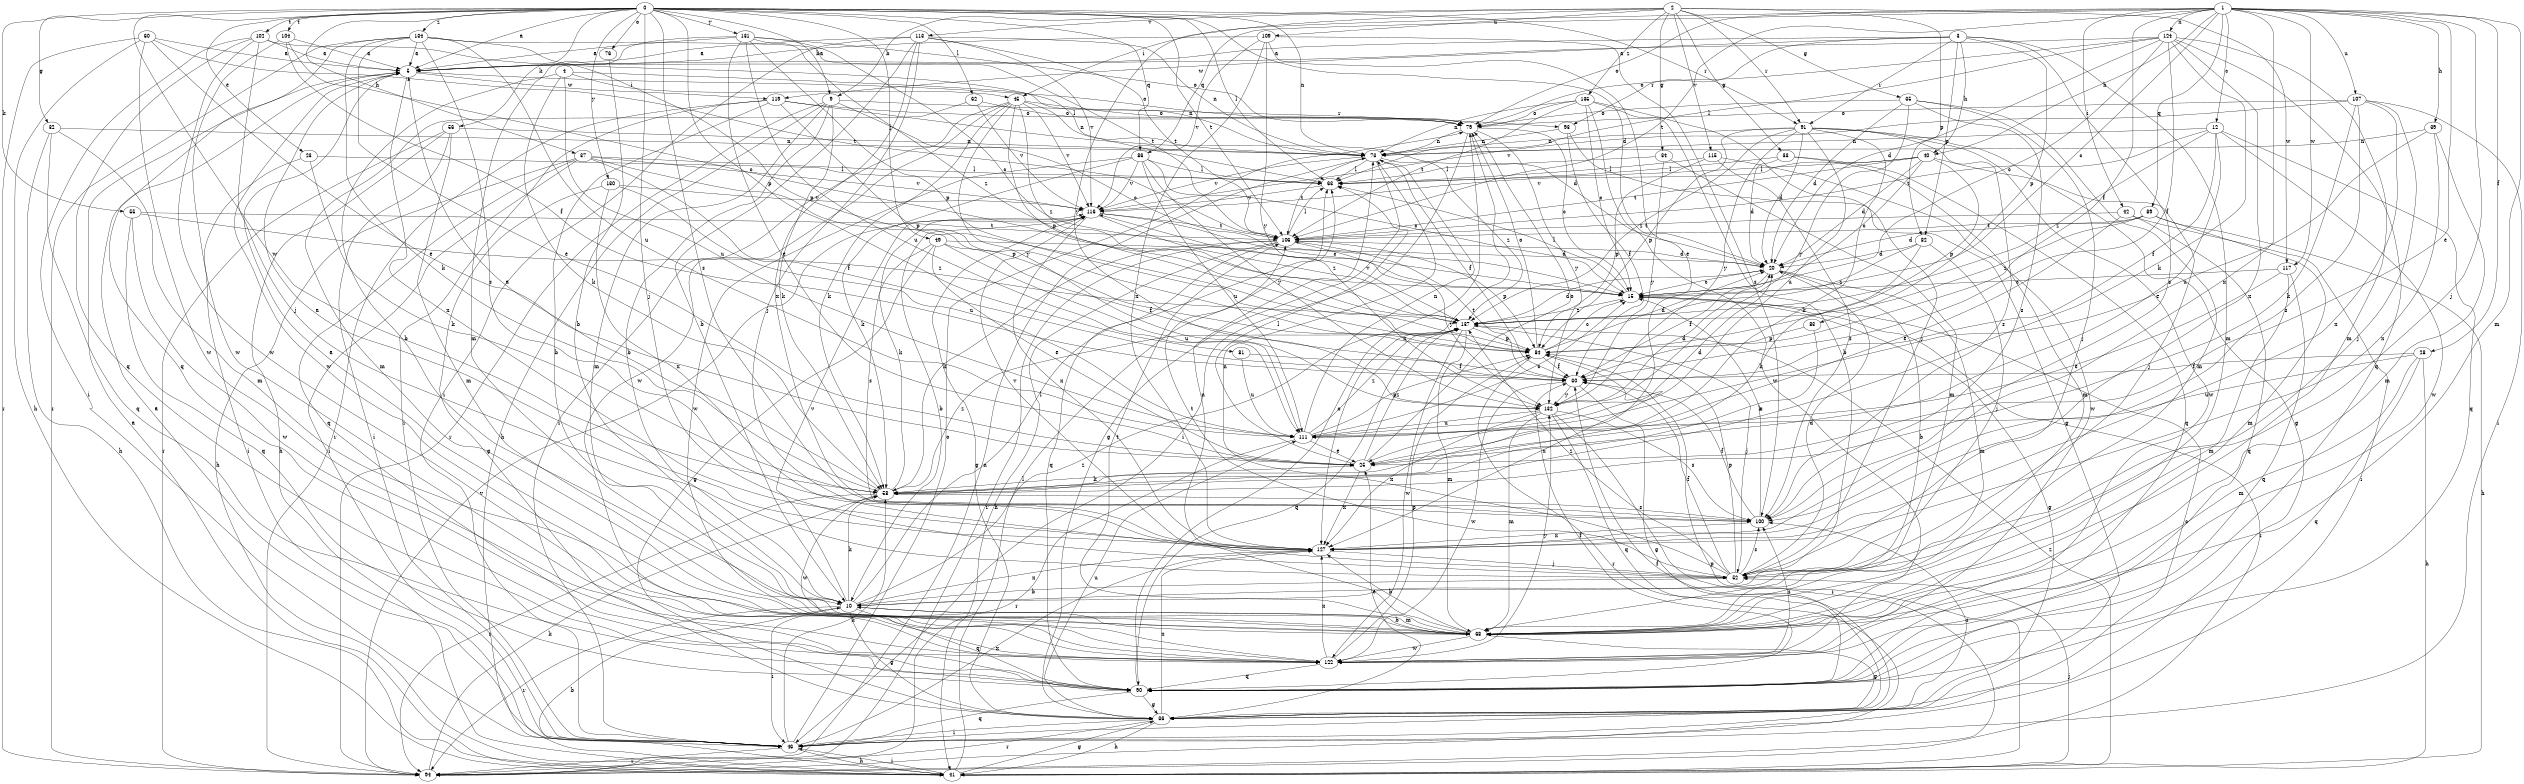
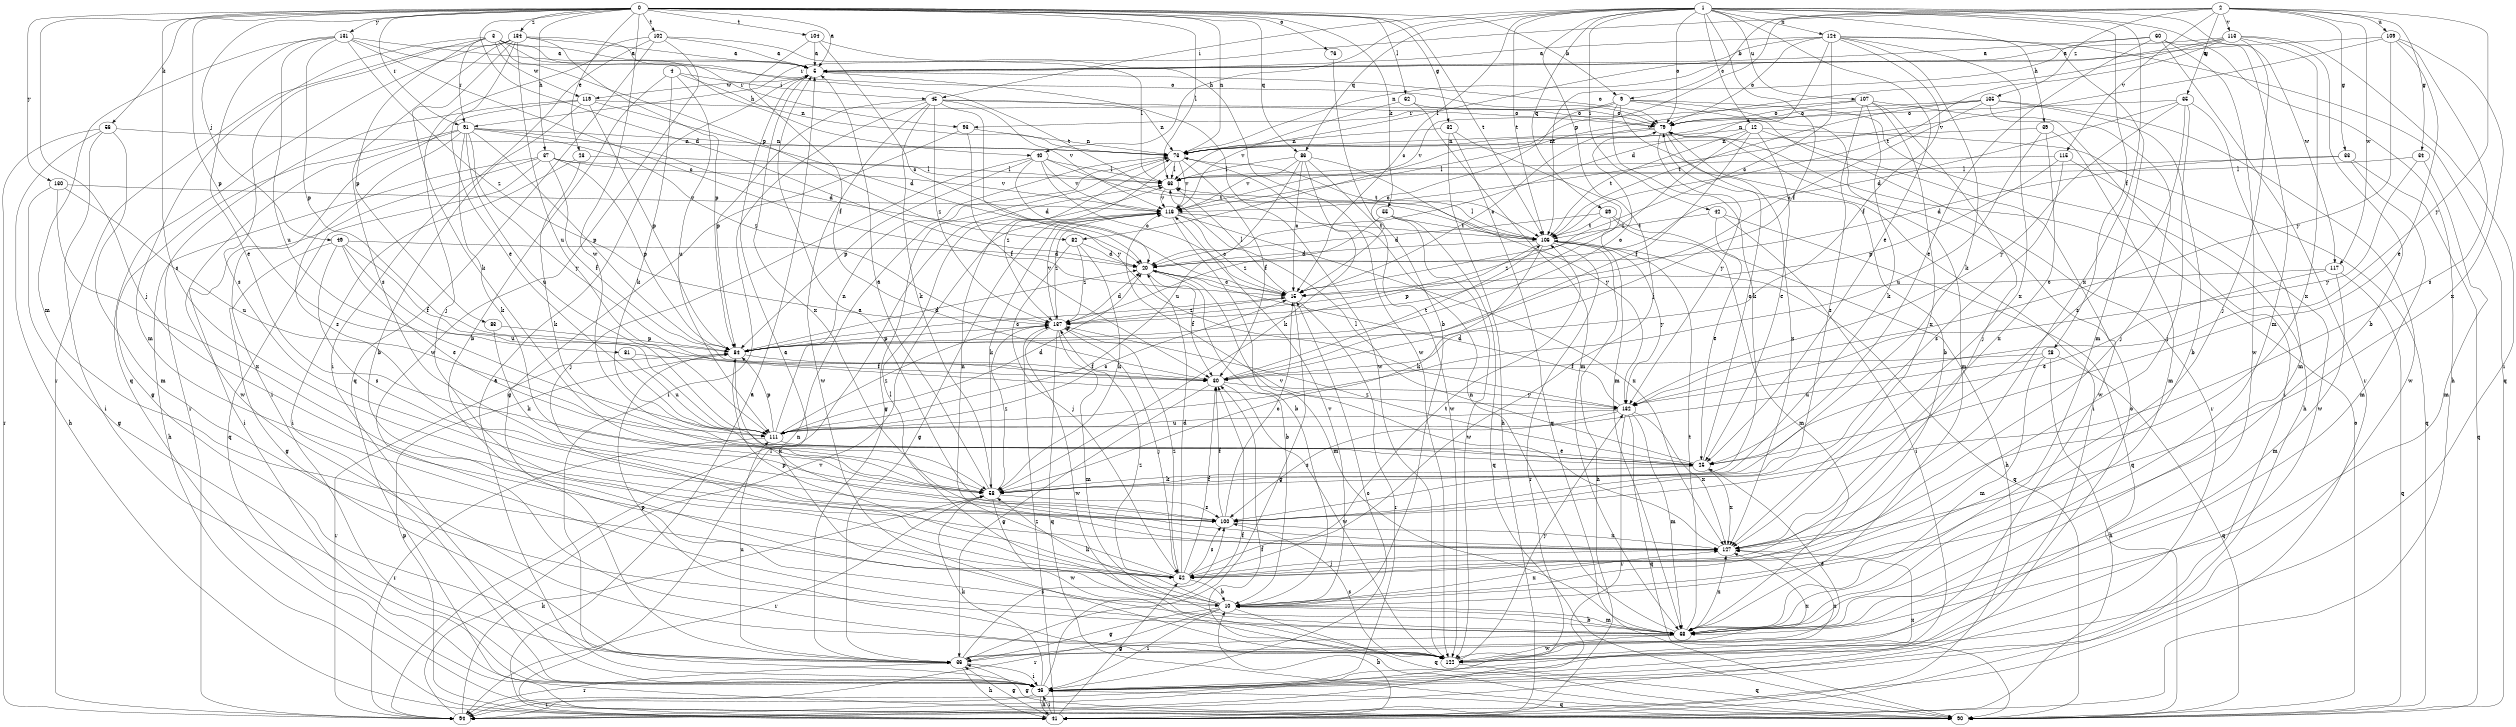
edge "131" -> "68": now "131" -> "52"
edge "68" -> "127": label "b" -> "x"
edge "90" -> "46": reversed
